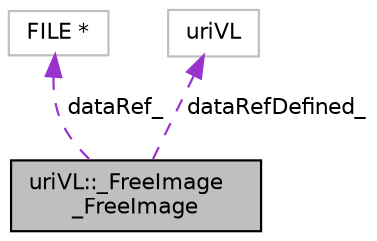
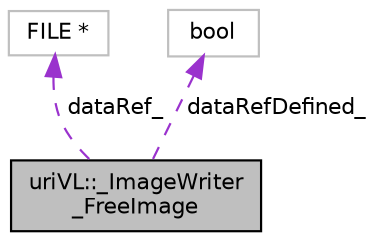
node "uriVL": label "uriVL" -> "bool"
node "uriVL::_FreeImage _FreeImage": label "uriVL::_FreeImage _FreeImage" -> "uriVL::_ImageWriter _FreeImage"
